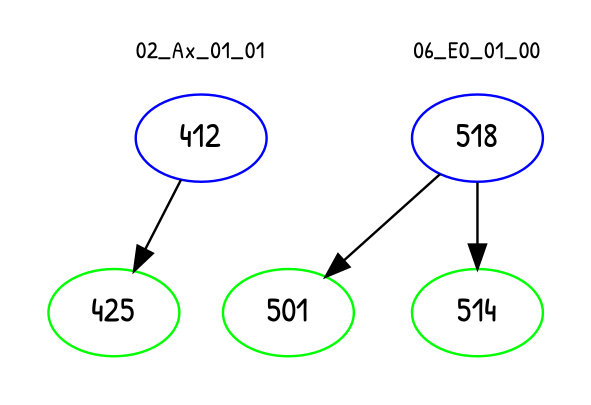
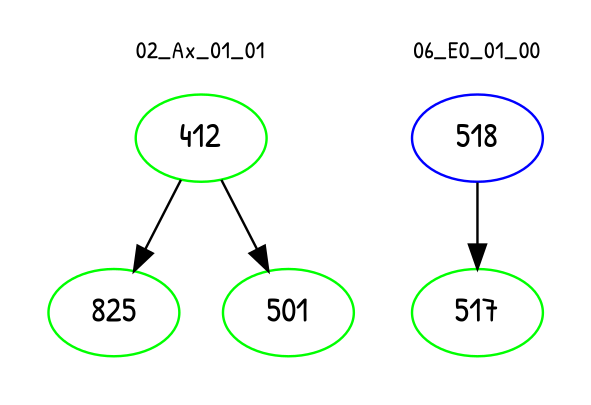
node "412": color blue -> green
edge "518" -> "501": now "412" -> "501"
node "425": label "425" -> "825"
node "514": label "514" -> "517"
